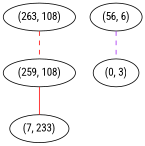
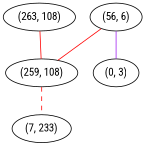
edge "(56, 6)" -- "(259, 108)": added
edge "(263, 108)" -- "(259, 108)": style dashed -> solid
edge "(56, 6)" -- "(0, 3)": style dashed -> solid
edge "(259, 108)" -- "(7, 233)": style solid -> dashed
